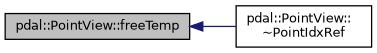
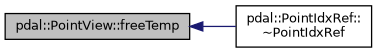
node "pdal::PointView:: ~PointIdxRef": label "pdal::PointView:: ~PointIdxRef" -> "pdal::PointIdxRef:: ~PointIdxRef"
